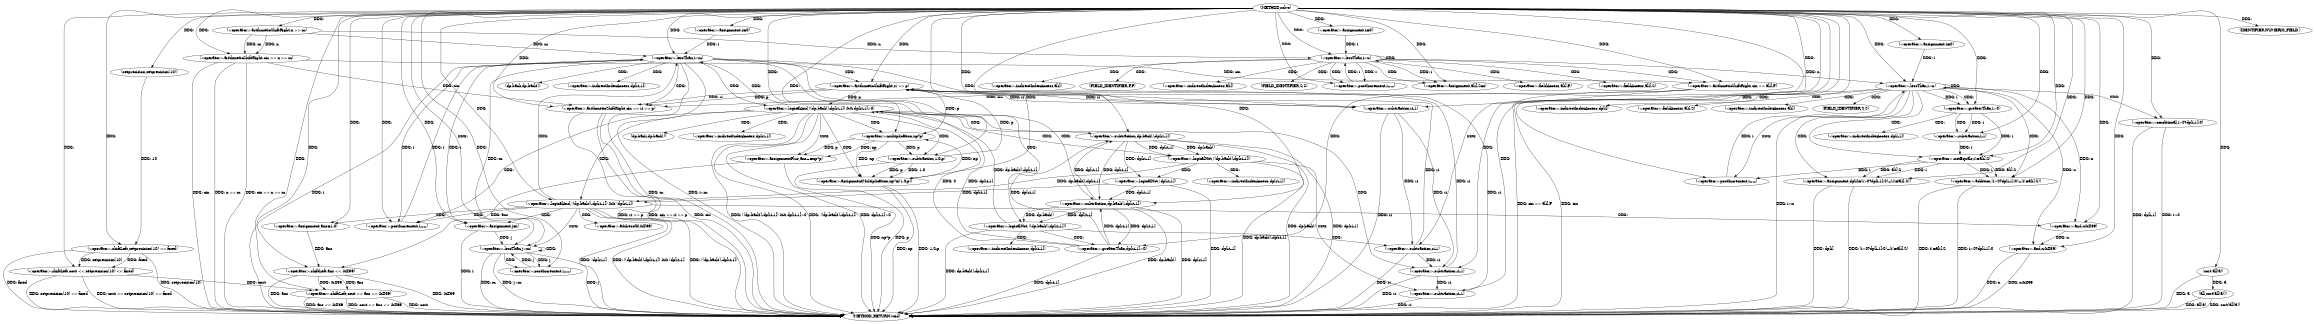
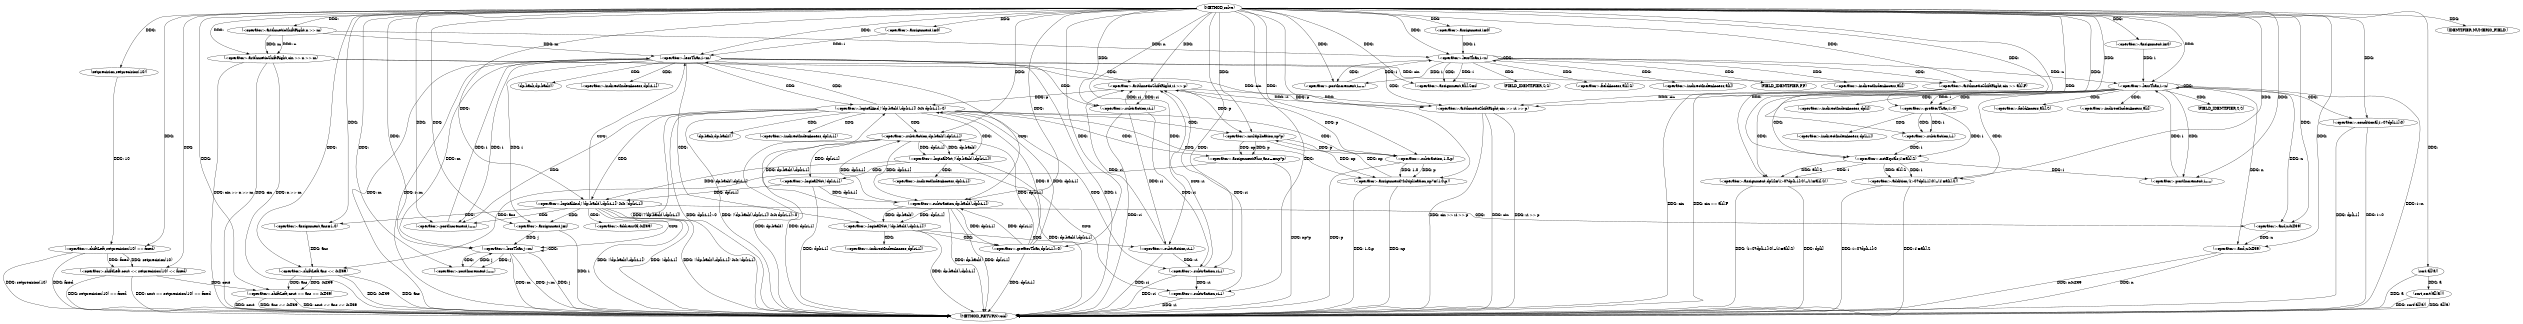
node "(<operator>.fieldAccess,a[i].F)": removed
node "(all,sort(all(a)))": label "(all,sort(all(a)))" -> "(sort,sort(all(a)))"
